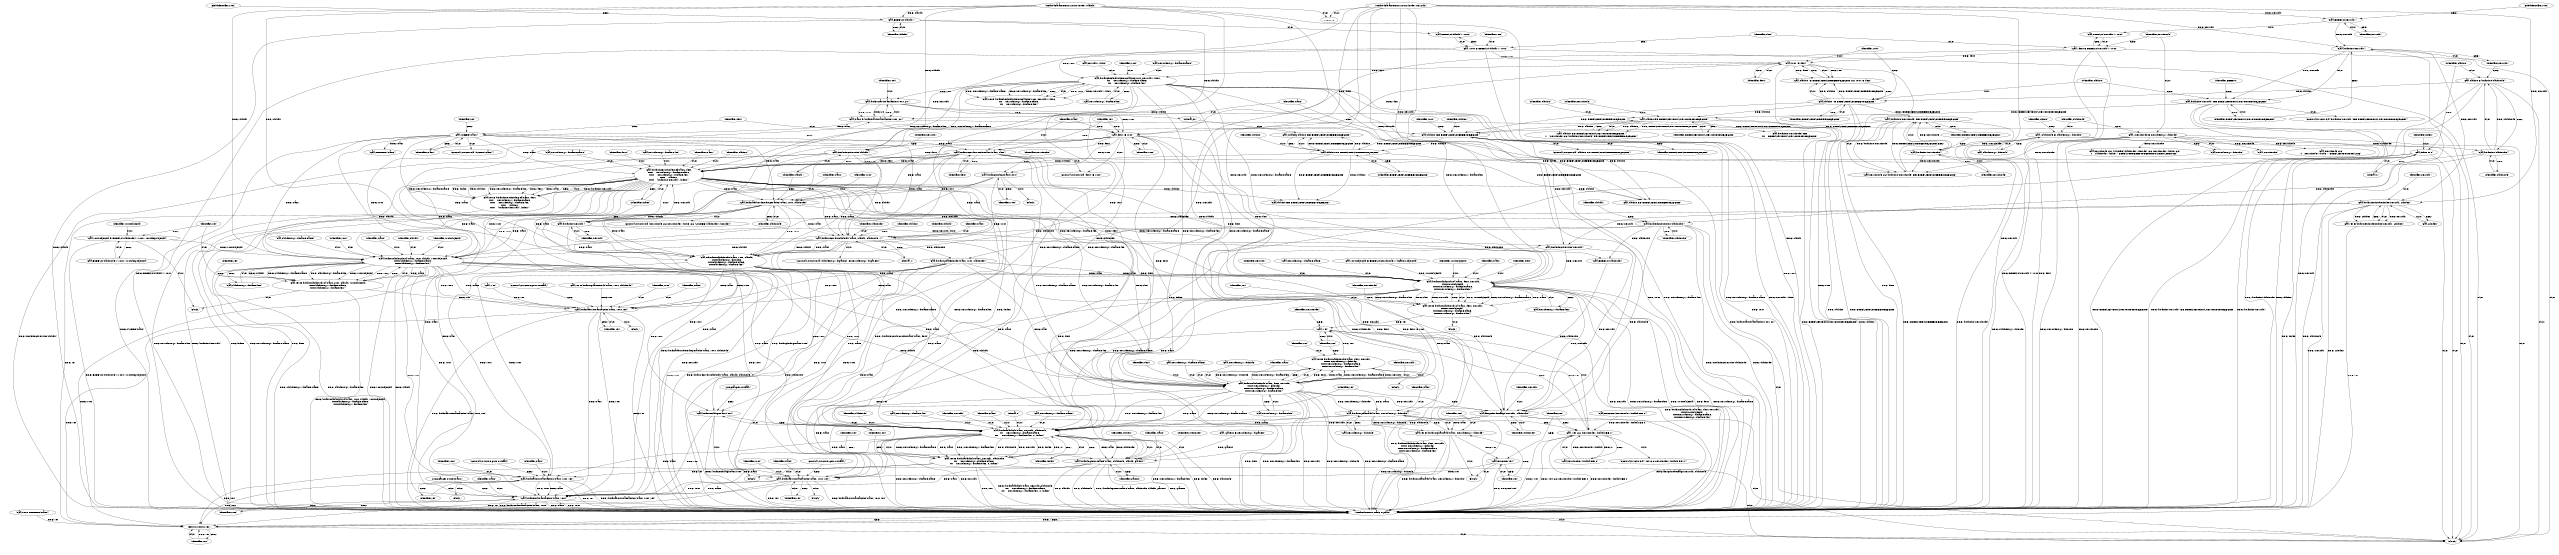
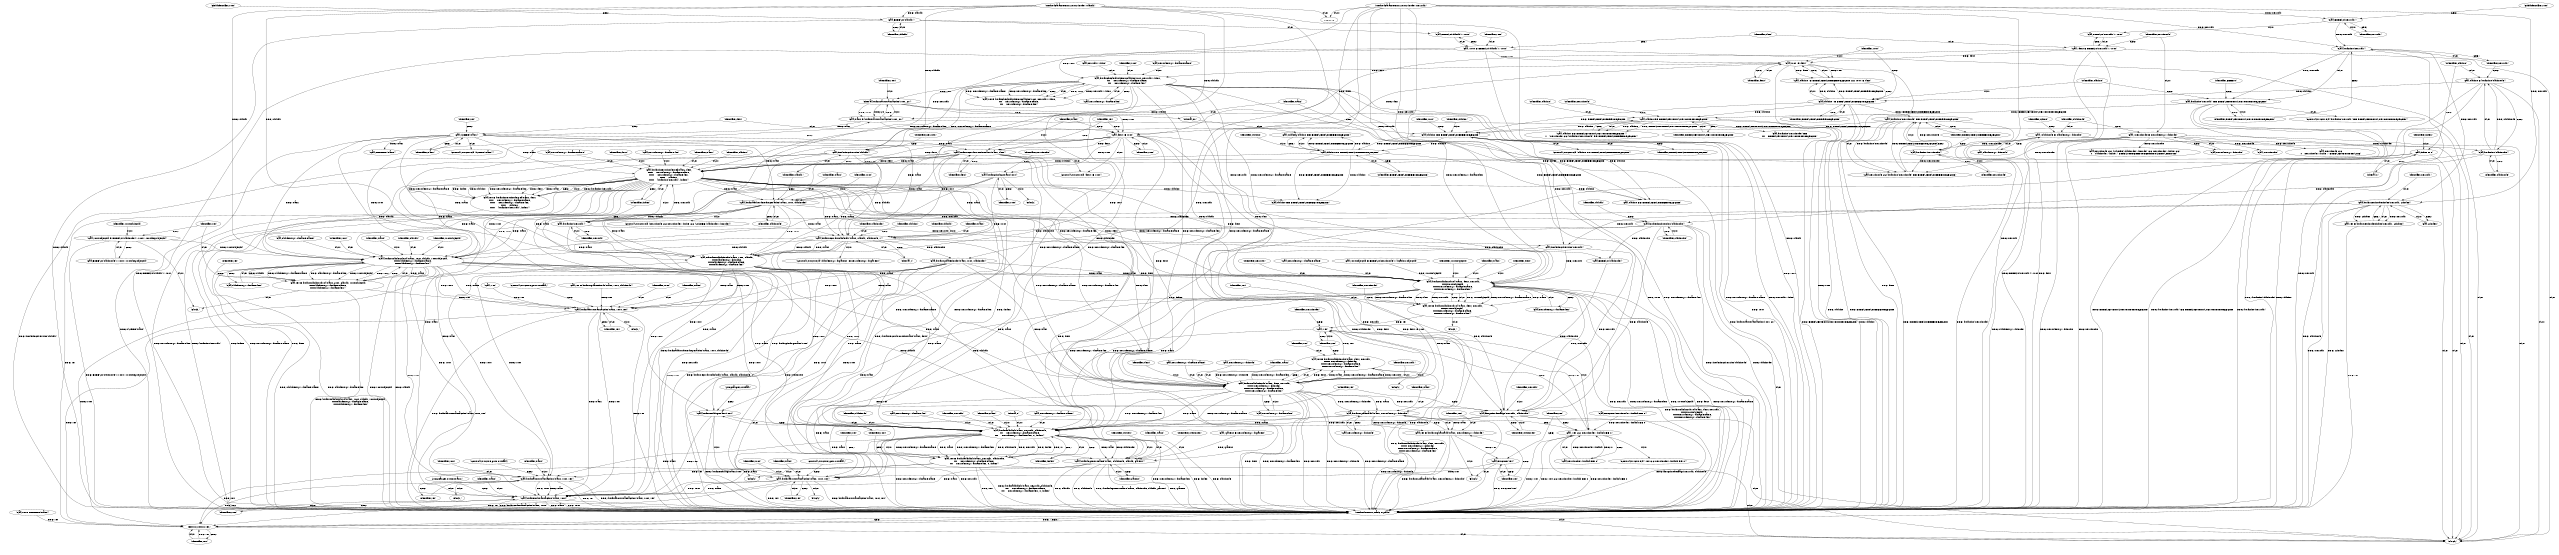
node "(Call,btrfs_start_transaction(root, 20))": label "(Call,btrfs_start_transaction(root, 20))" -> "(Literal,btrfs_start_transaction(root, 20))"
edge "(Call,index = 0)" -> "(MethodReturn,static orphan)": removed, label "DDG: index"
